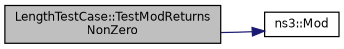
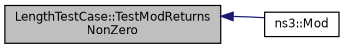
edge "LengthTestCase::TestModReturns NonZero" -> "ns3::Mod": reversed
